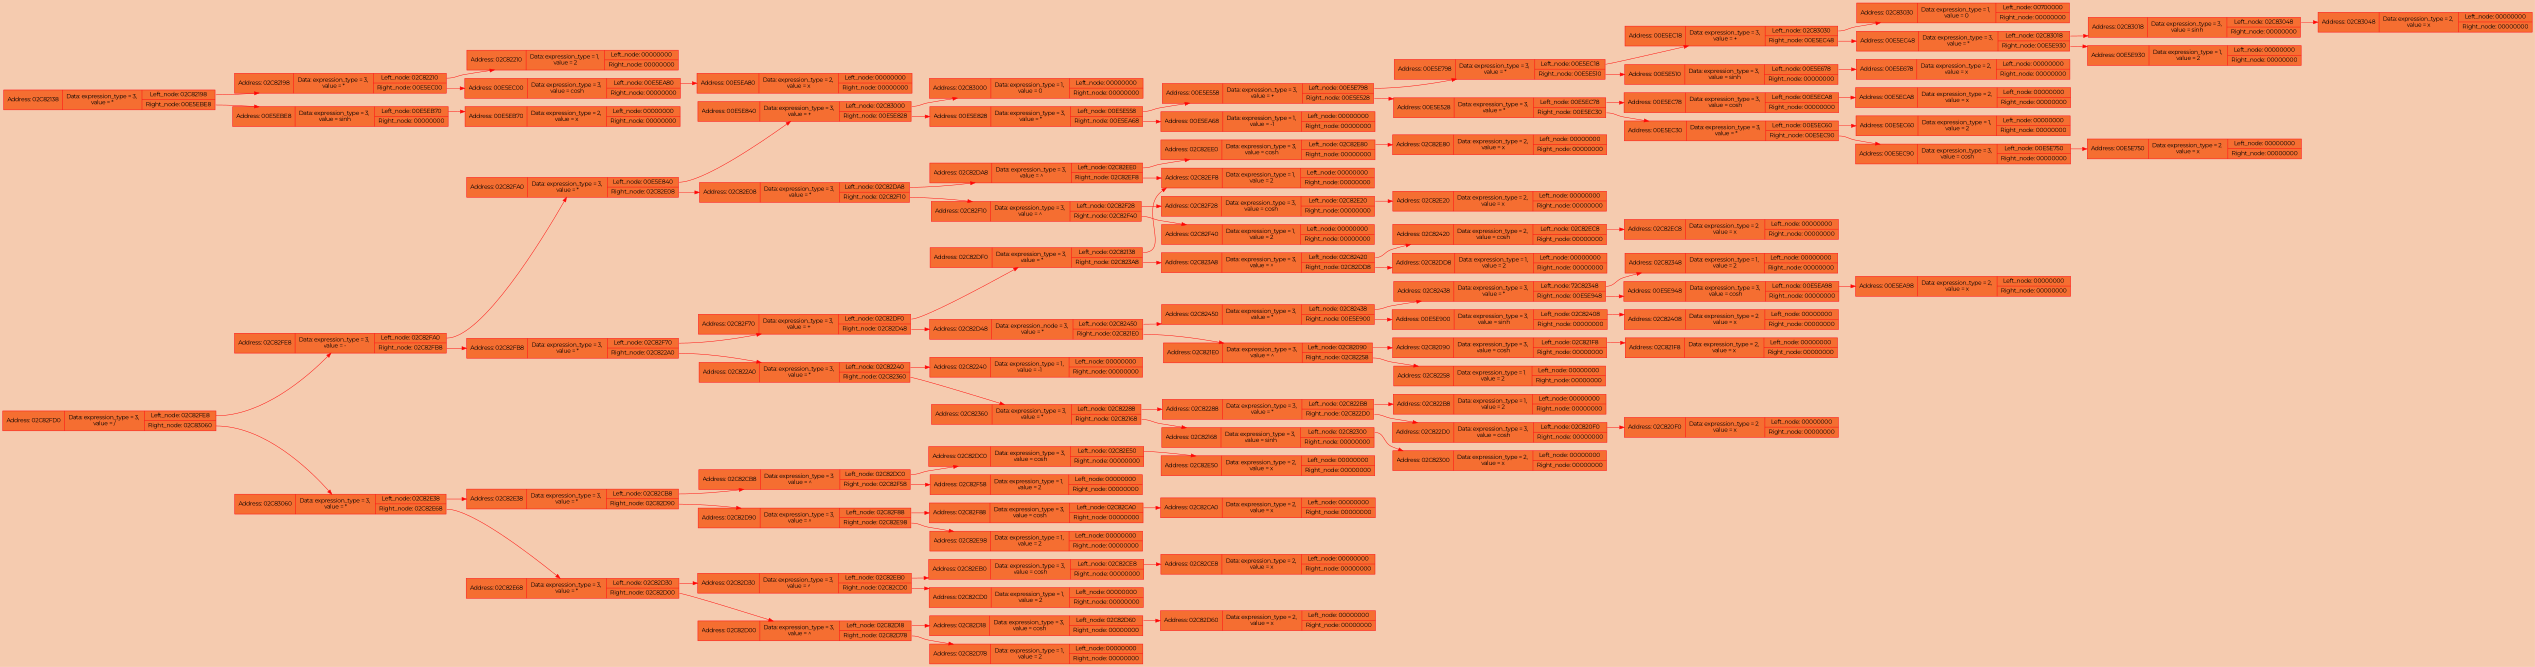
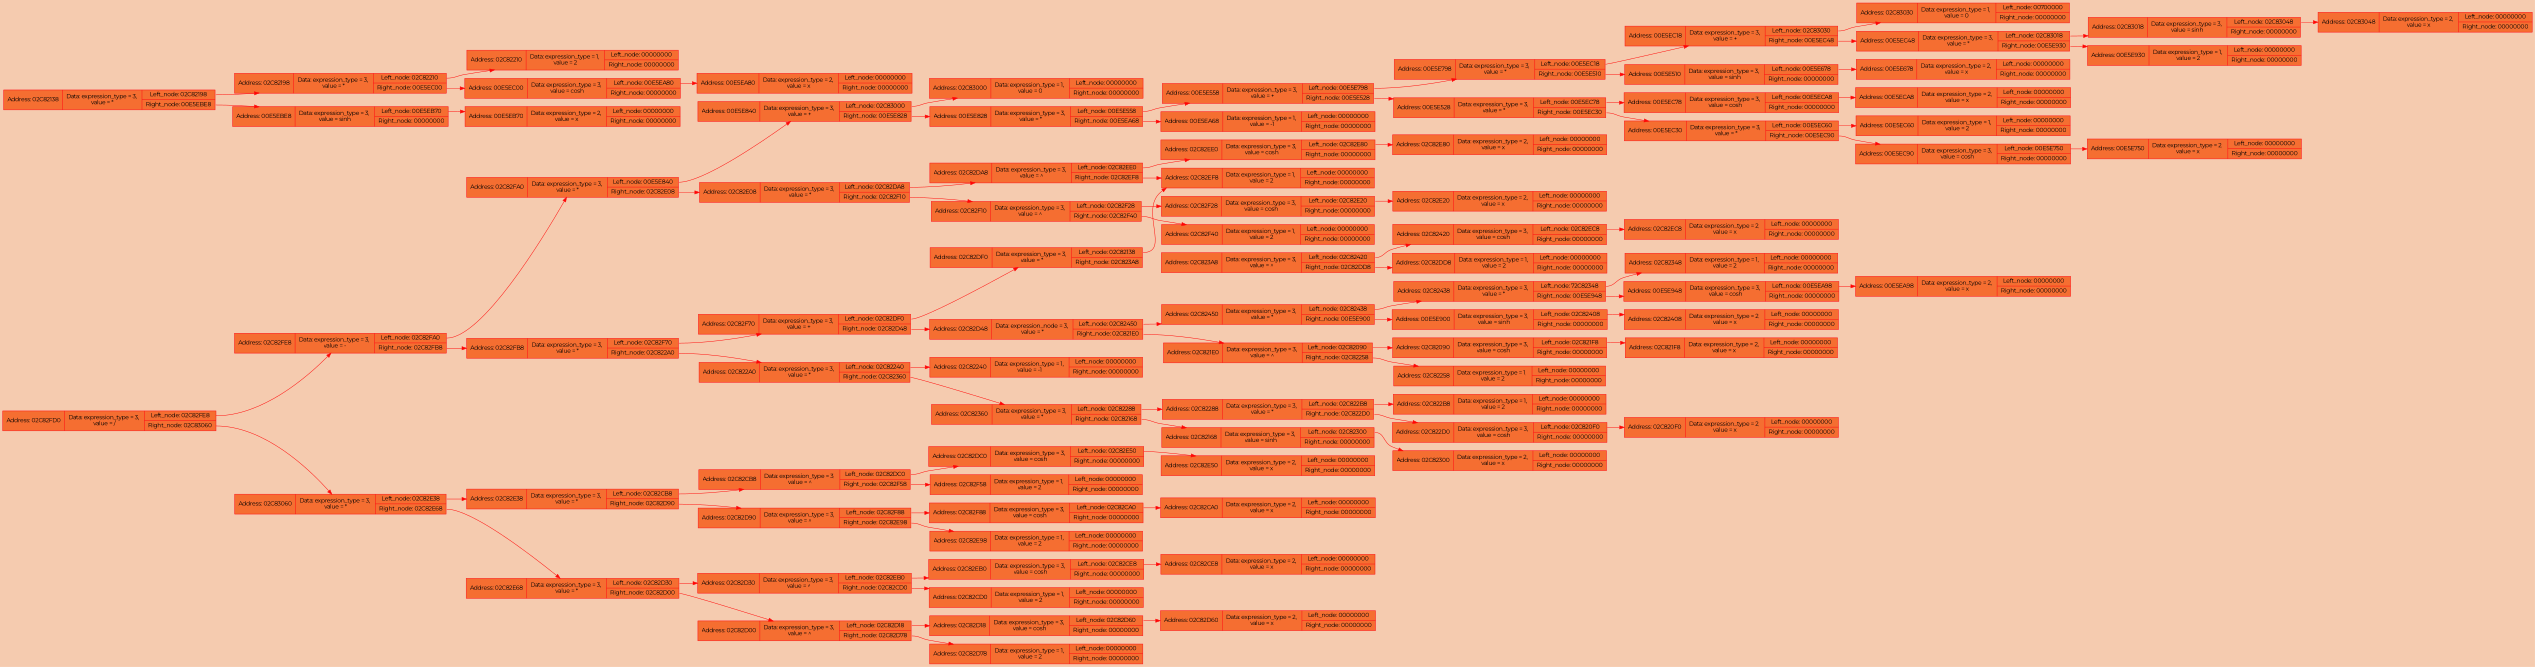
node "Address: 02C82420": text "Data: expression_type = 2," -> "Data: expression_type = 3,"
edge "Address: 02C82DF0" -> "Address: 02C823A8": removed
